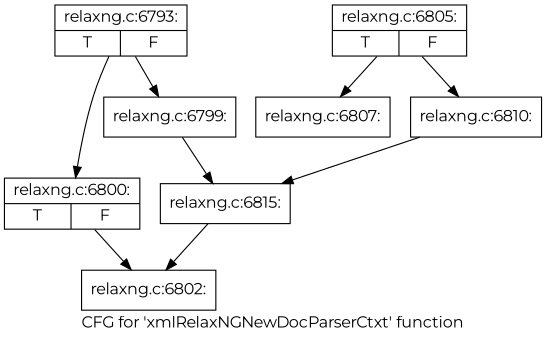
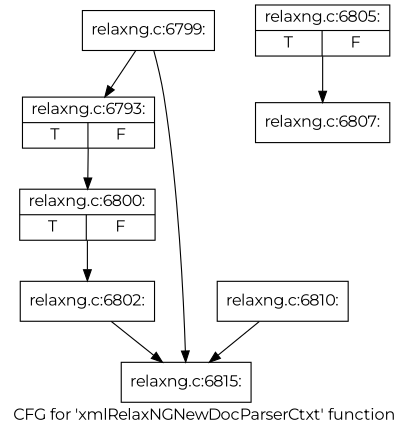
edge "relaxng.c:6793:" -> "relaxng.c:6799:": reversed
edge "relaxng.c:6805:" -> "relaxng.c:6810:": removed
edge "relaxng.c:6815:" -> "relaxng.c:6802:": reversed
